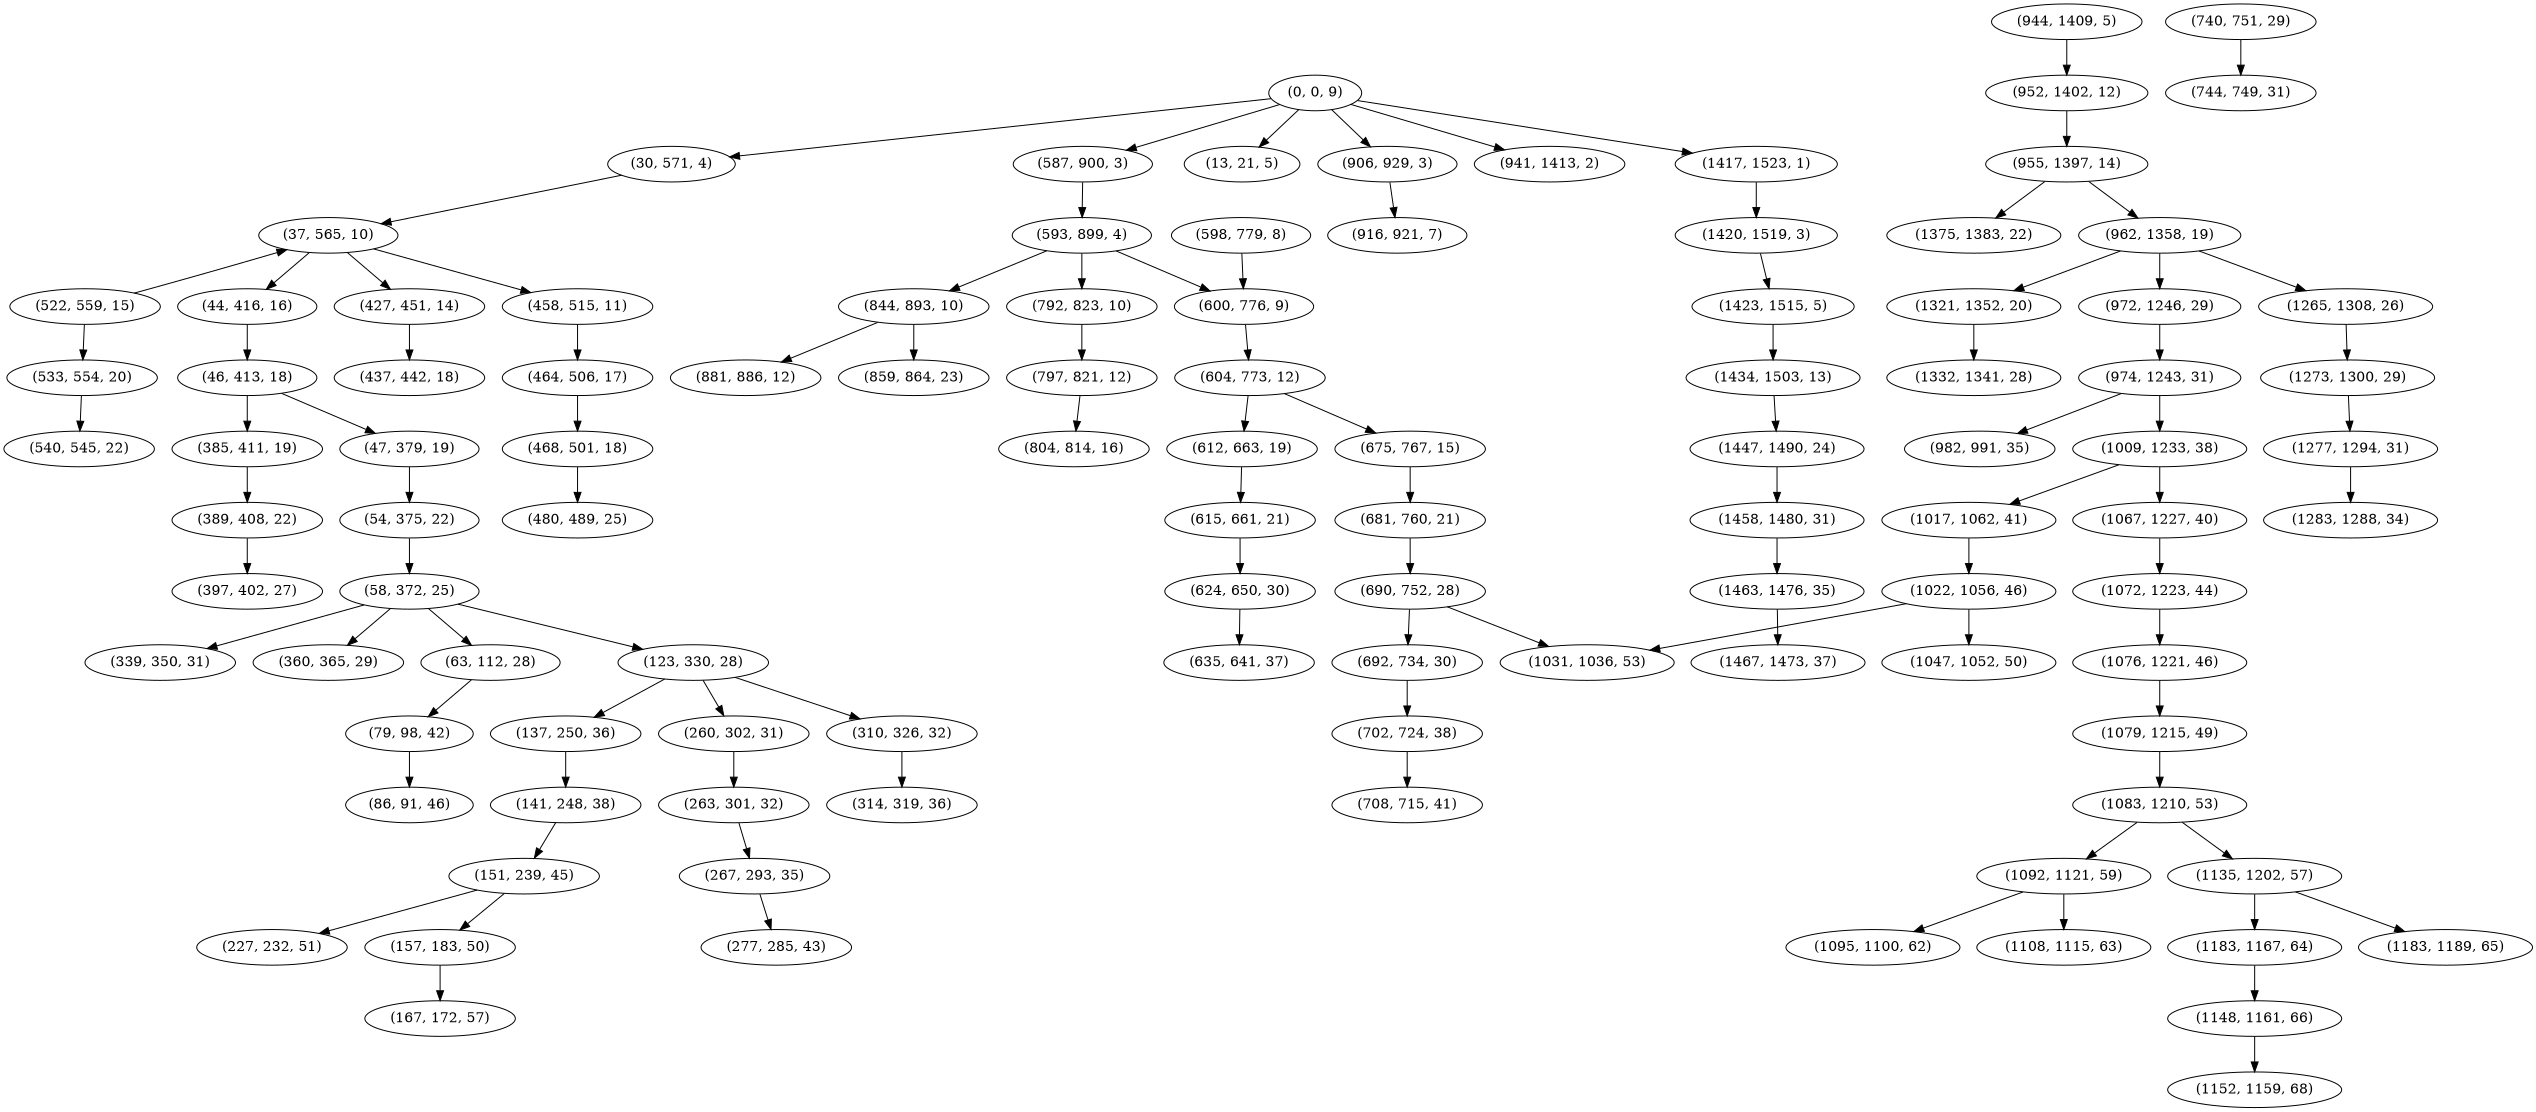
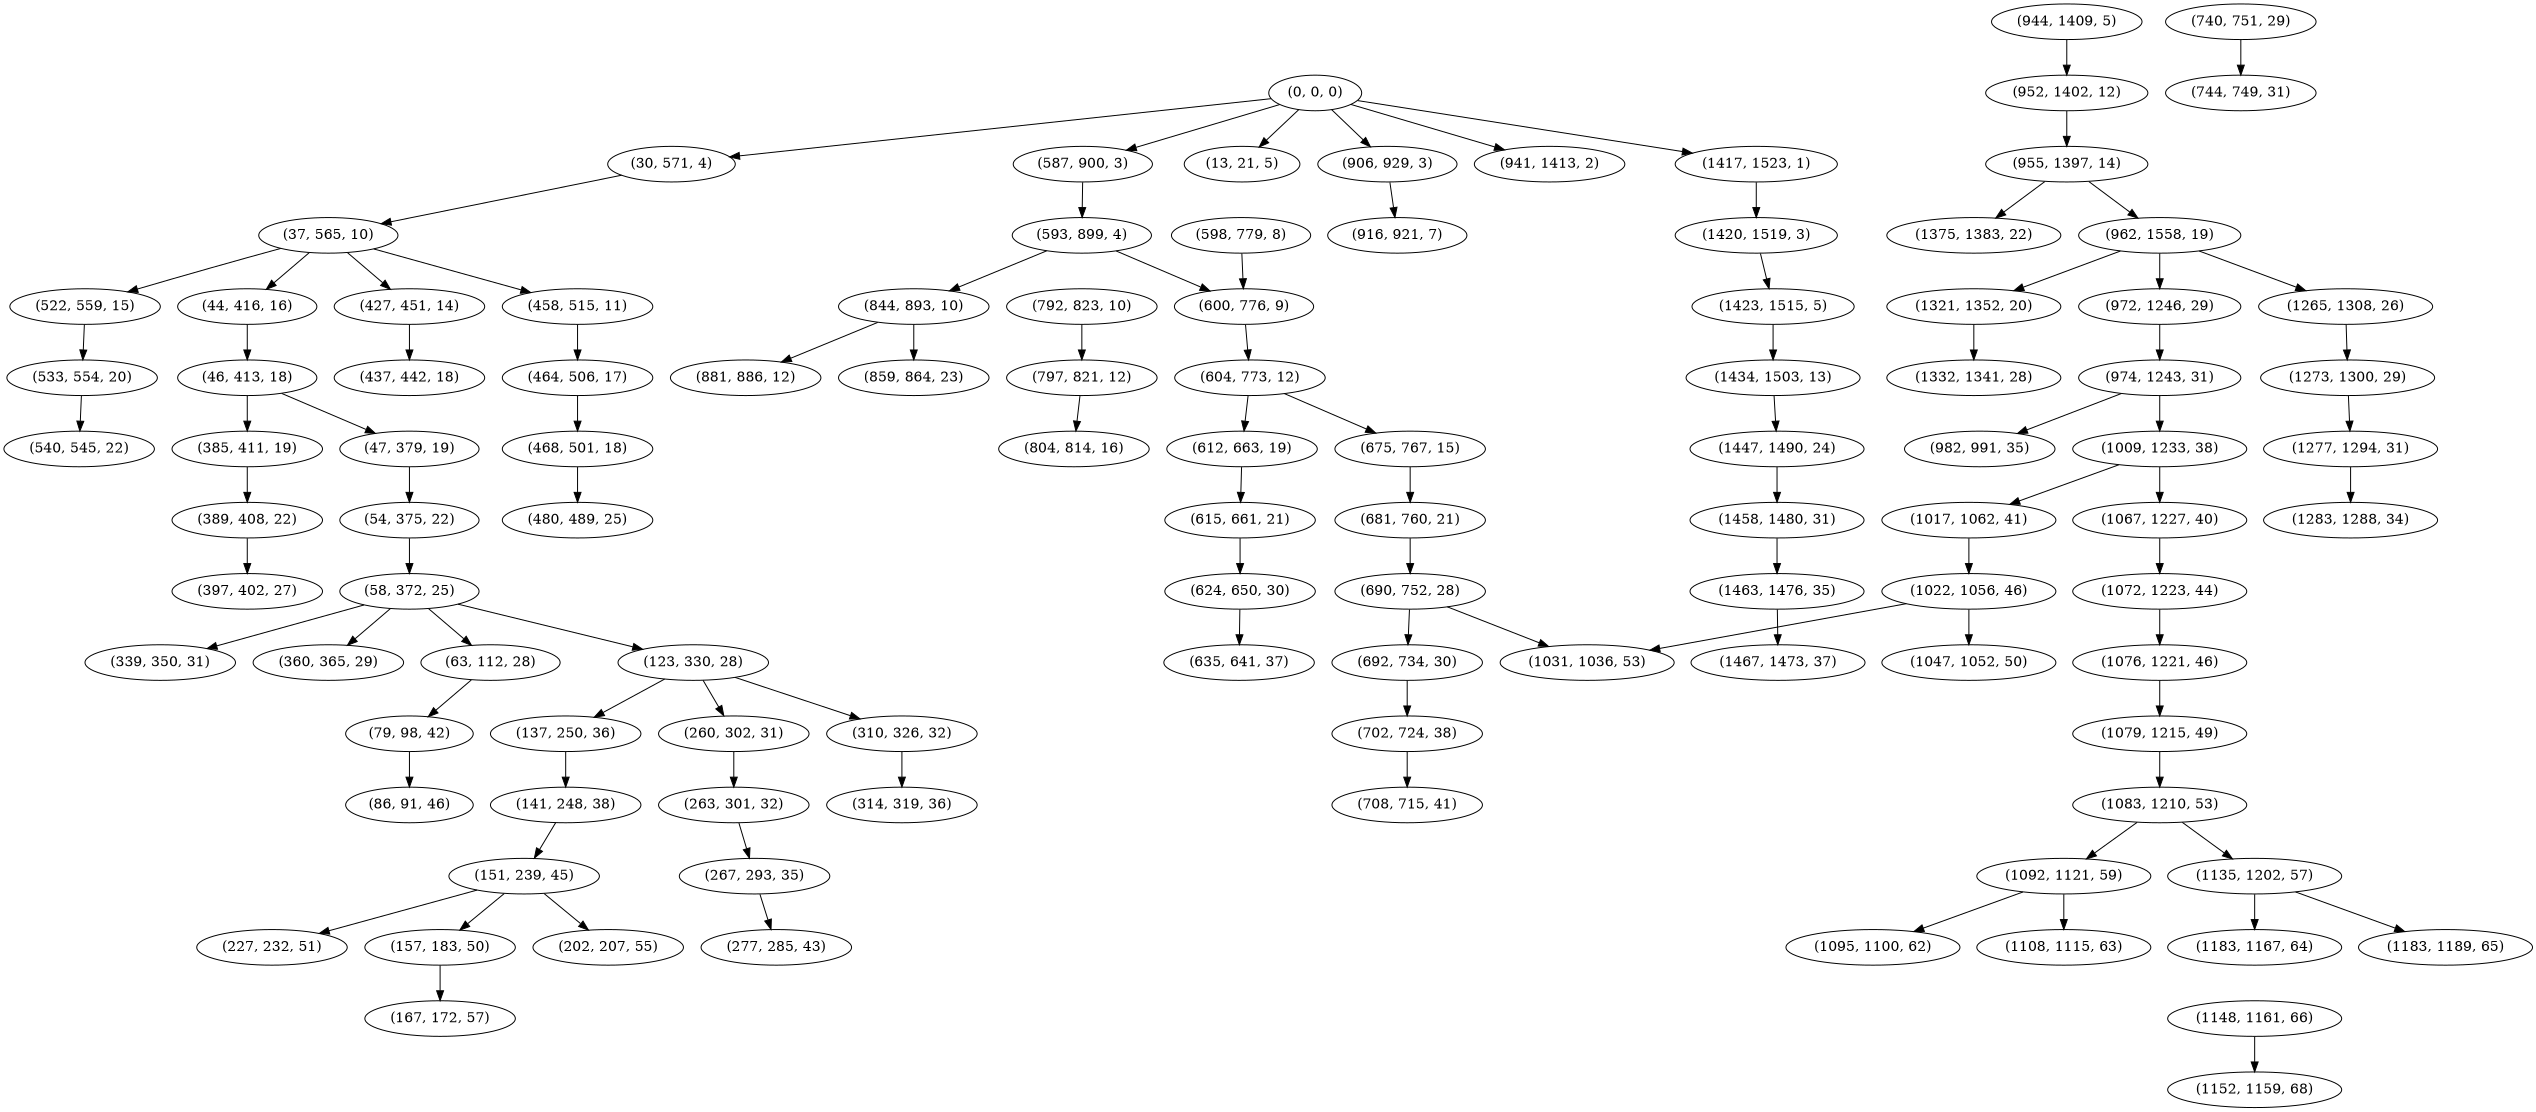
node "(0, 0, 9)": label "(0, 0, 9)" -> "(0, 0, 0)"
node "(962, 1358, 19)": label "(962, 1358, 19)" -> "(962, 1558, 19)"
edge "(593, 899, 4)" -> "(792, 823, 10)": removed
edge "(522, 559, 15)" -> "(37, 565, 10)": reversed
node "(202, 207, 55)": added
edge "(1183, 1167, 64)" -> "(1148, 1161, 66)": removed
